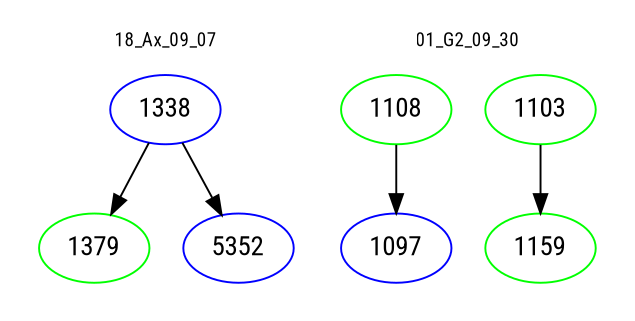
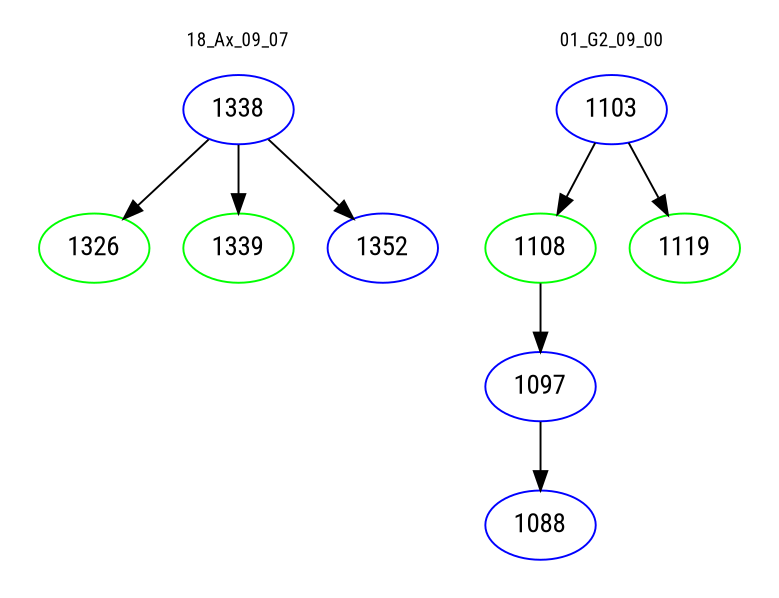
cluster "01_G2_09_30": label "01_G2_09_30" -> "01_G2_09_00"
node "1103": color green -> blue
edge "1103" -> "1108": added
node "1326": added
node "1379": label "1379" -> "1339"
node "5352": label "5352" -> "1352"
node "1159": label "1159" -> "1119"
node "1088": added
